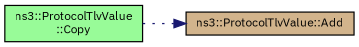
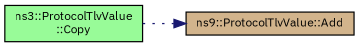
node "ns3::ProtocolTlvValue::Add": label "ns3::ProtocolTlvValue::Add" -> "ns9::ProtocolTlvValue::Add"
